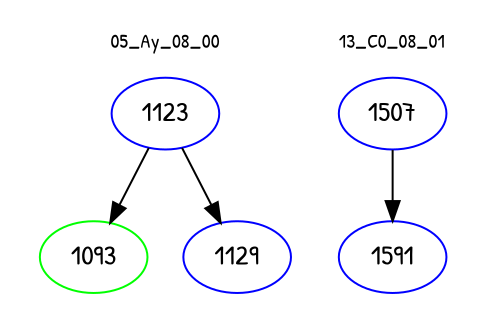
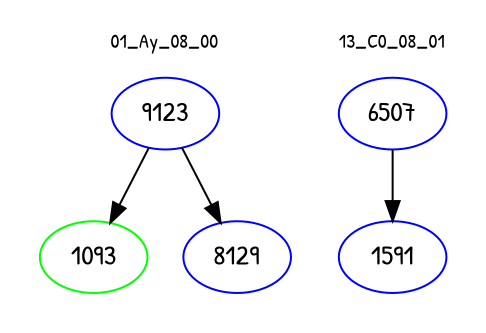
cluster "05_Ay_08_00": label "05_Ay_08_00" -> "01_Ay_08_00"
node "1123": label "1123" -> "9123"
node "1507": label "1507" -> "6507"
node "1129": label "1129" -> "8129"
